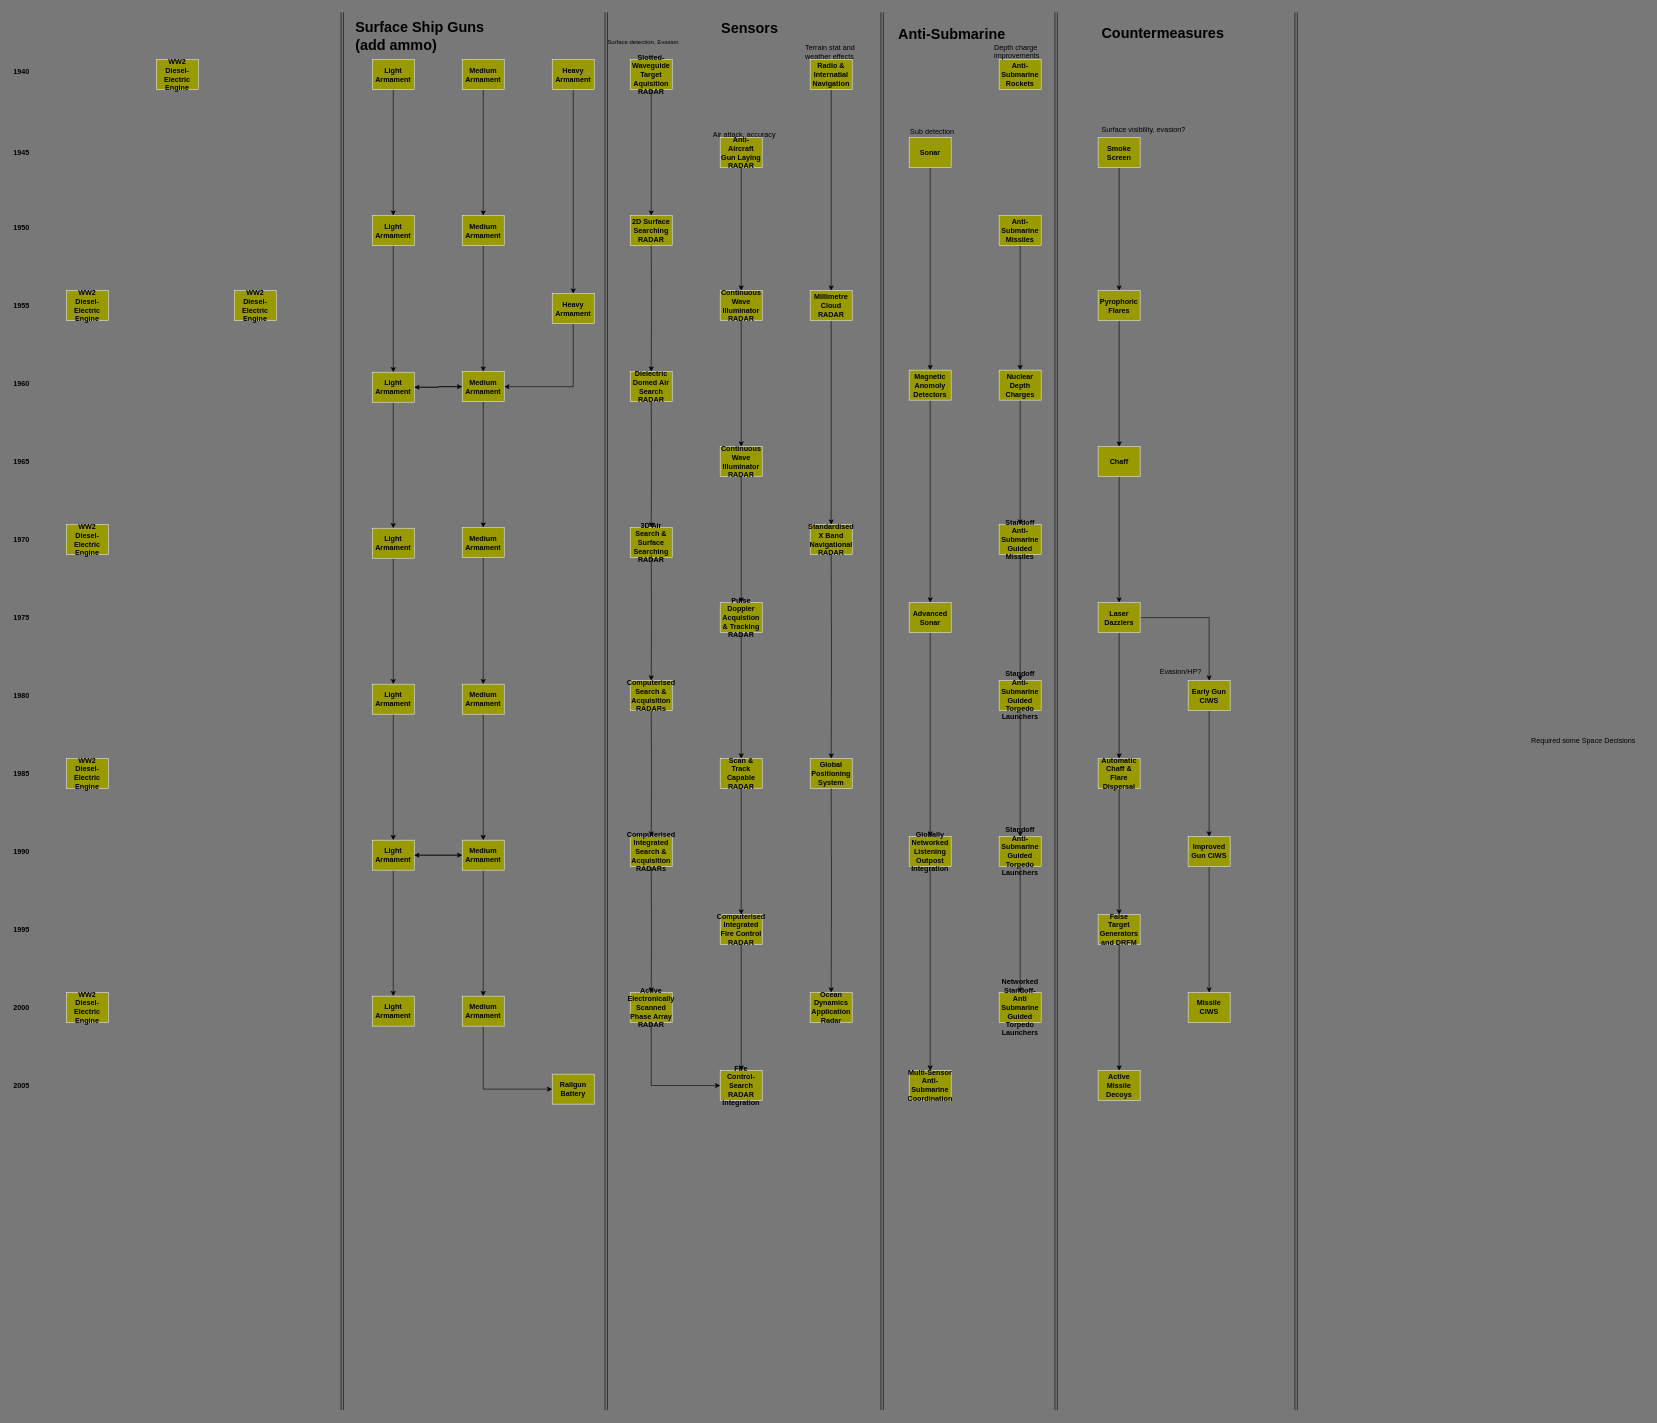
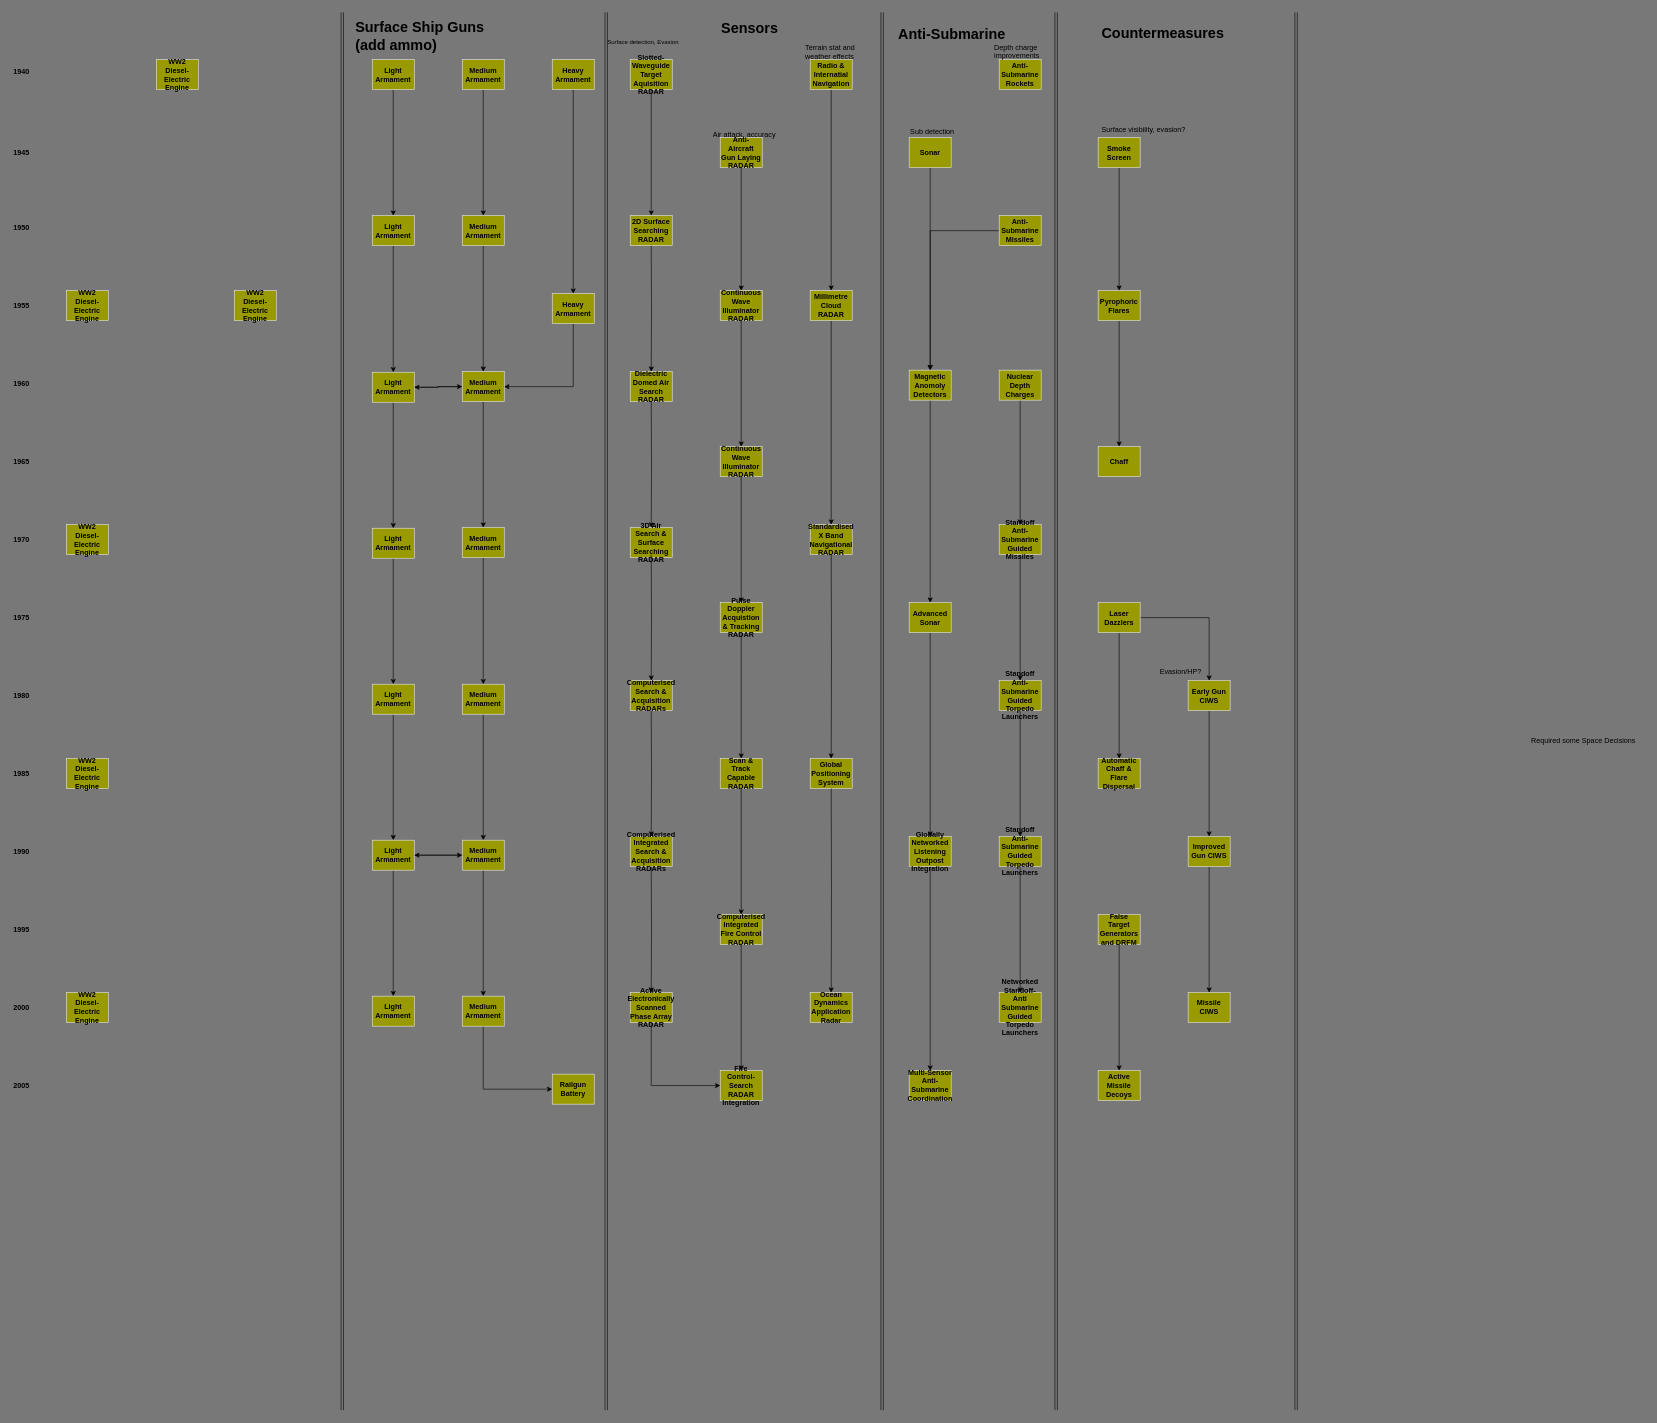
edge "Anti-Submarine Missiles" -> "Nuclear Depth Charges": now "Anti-Submarine Missiles" -> "Magnetic Anomoly Detectors"
edge "Chaff" -> "Laser Dazzlers": removed
edge "Automatic Chaff & Flare Dispersal" -> "False Target Generators and DRFM": removed
